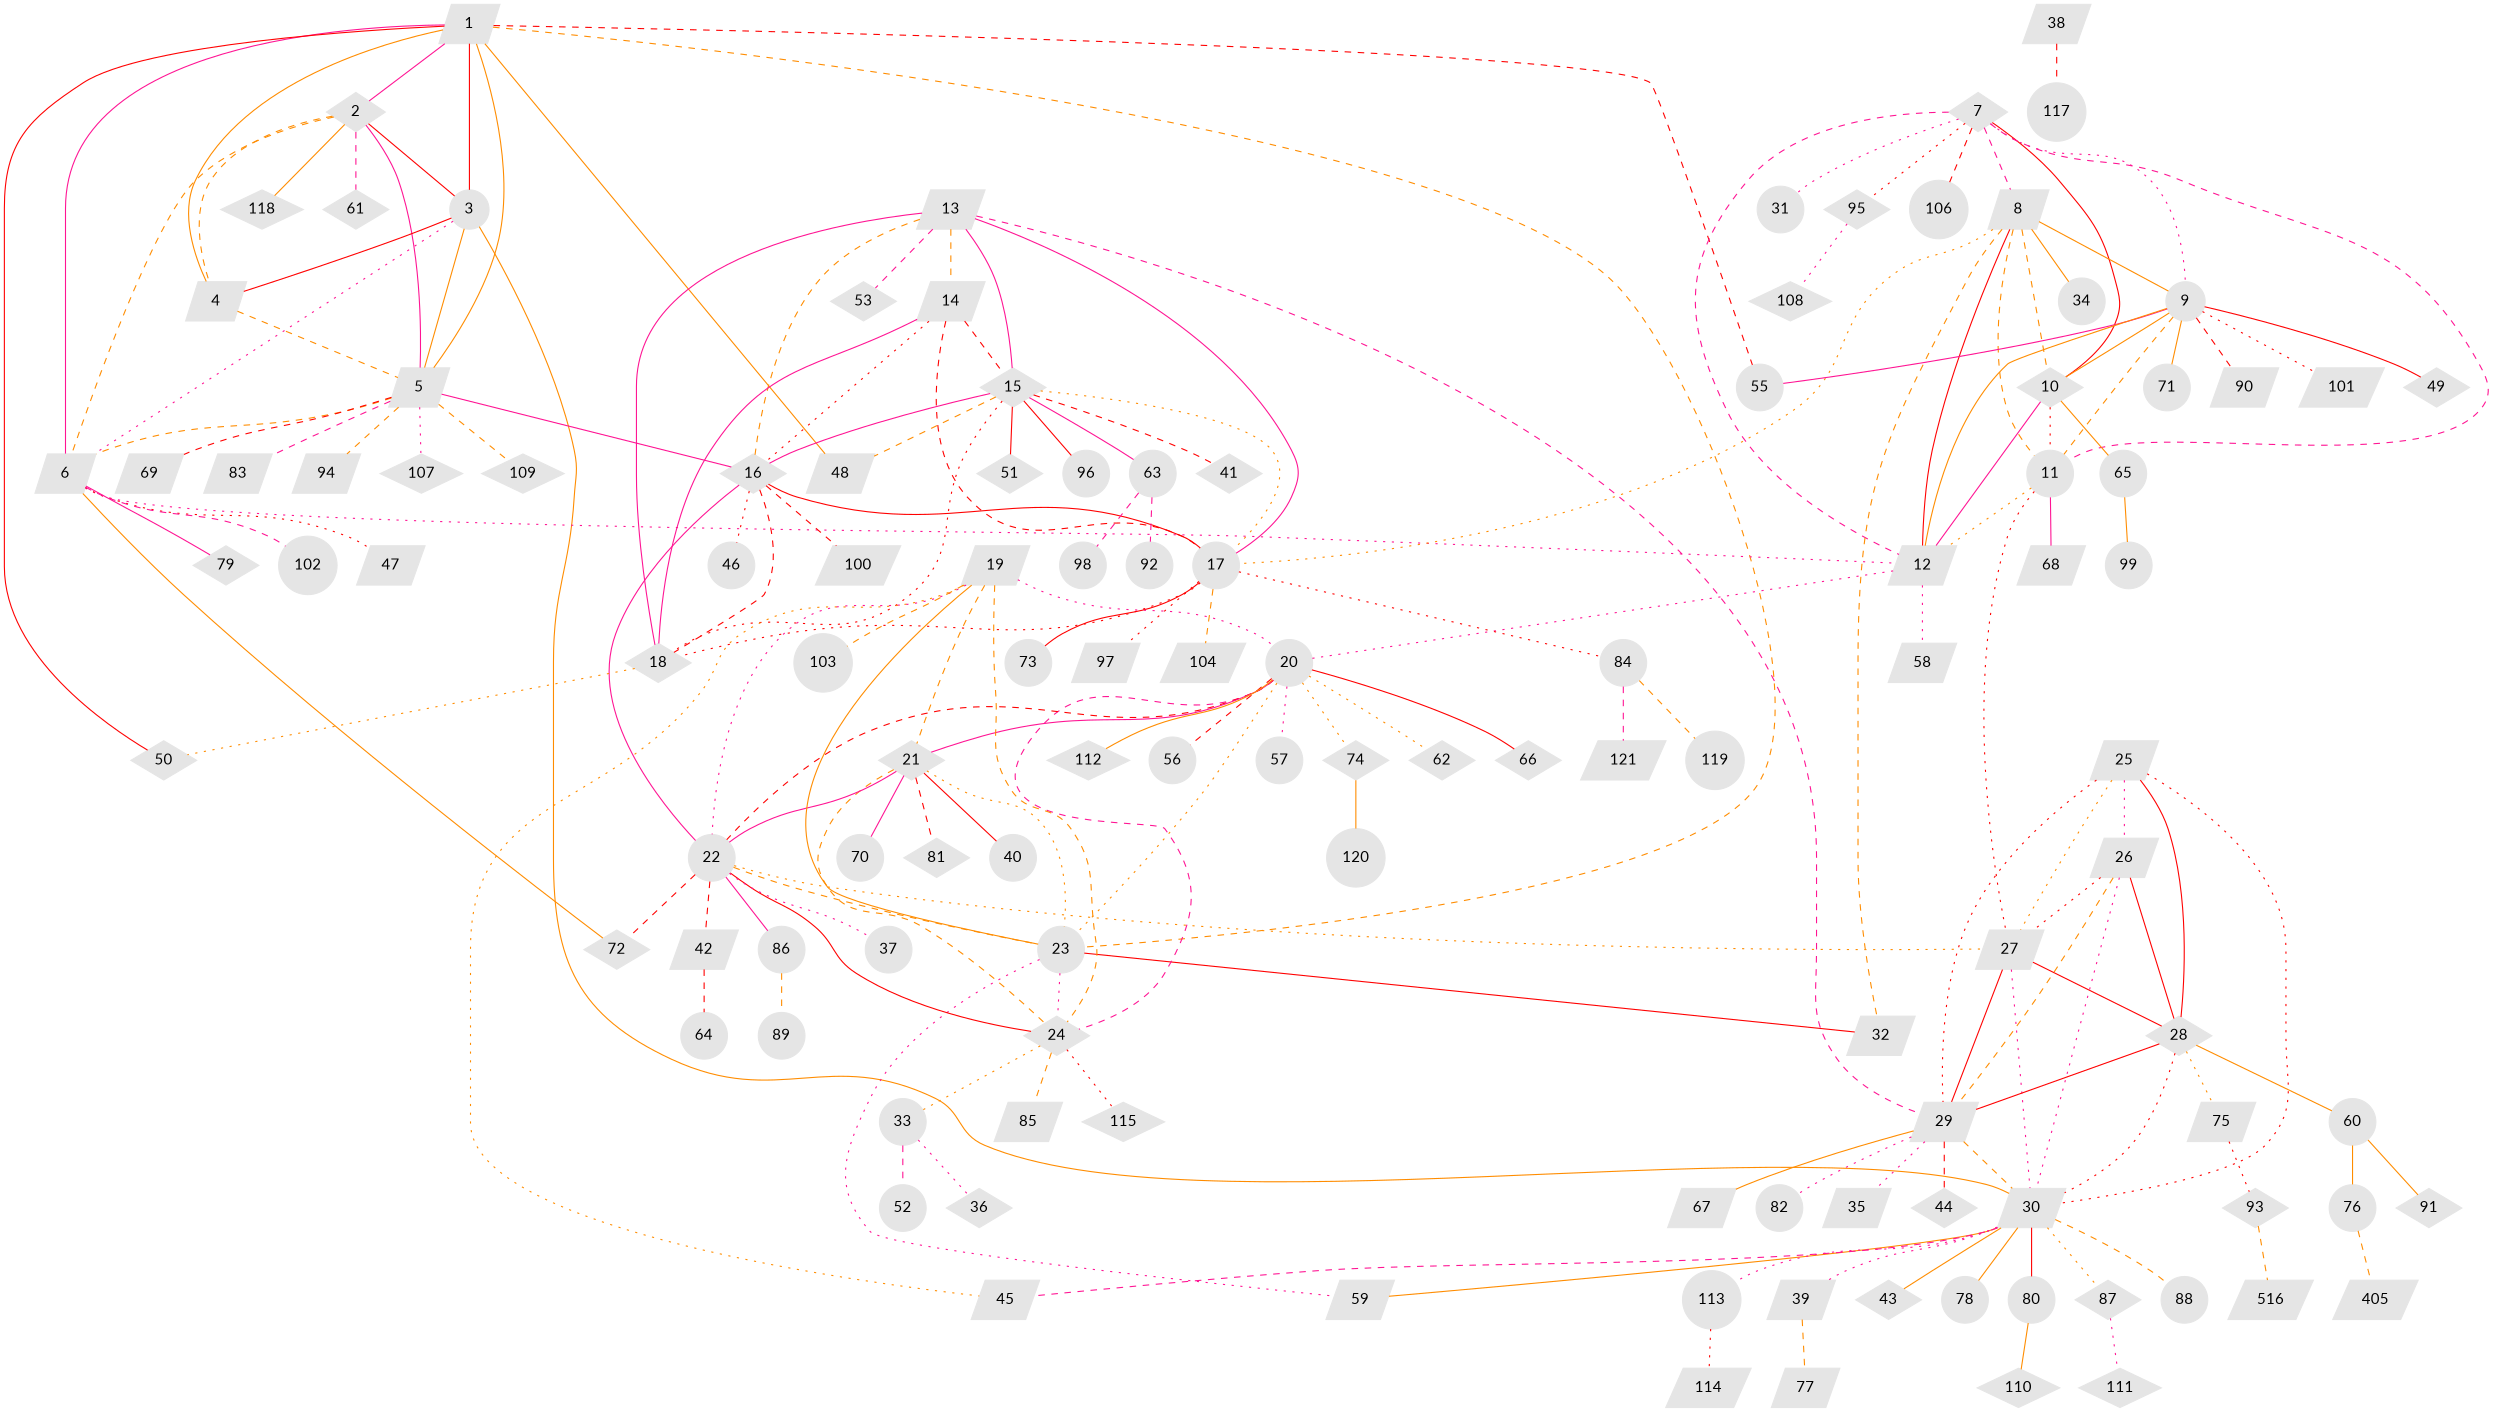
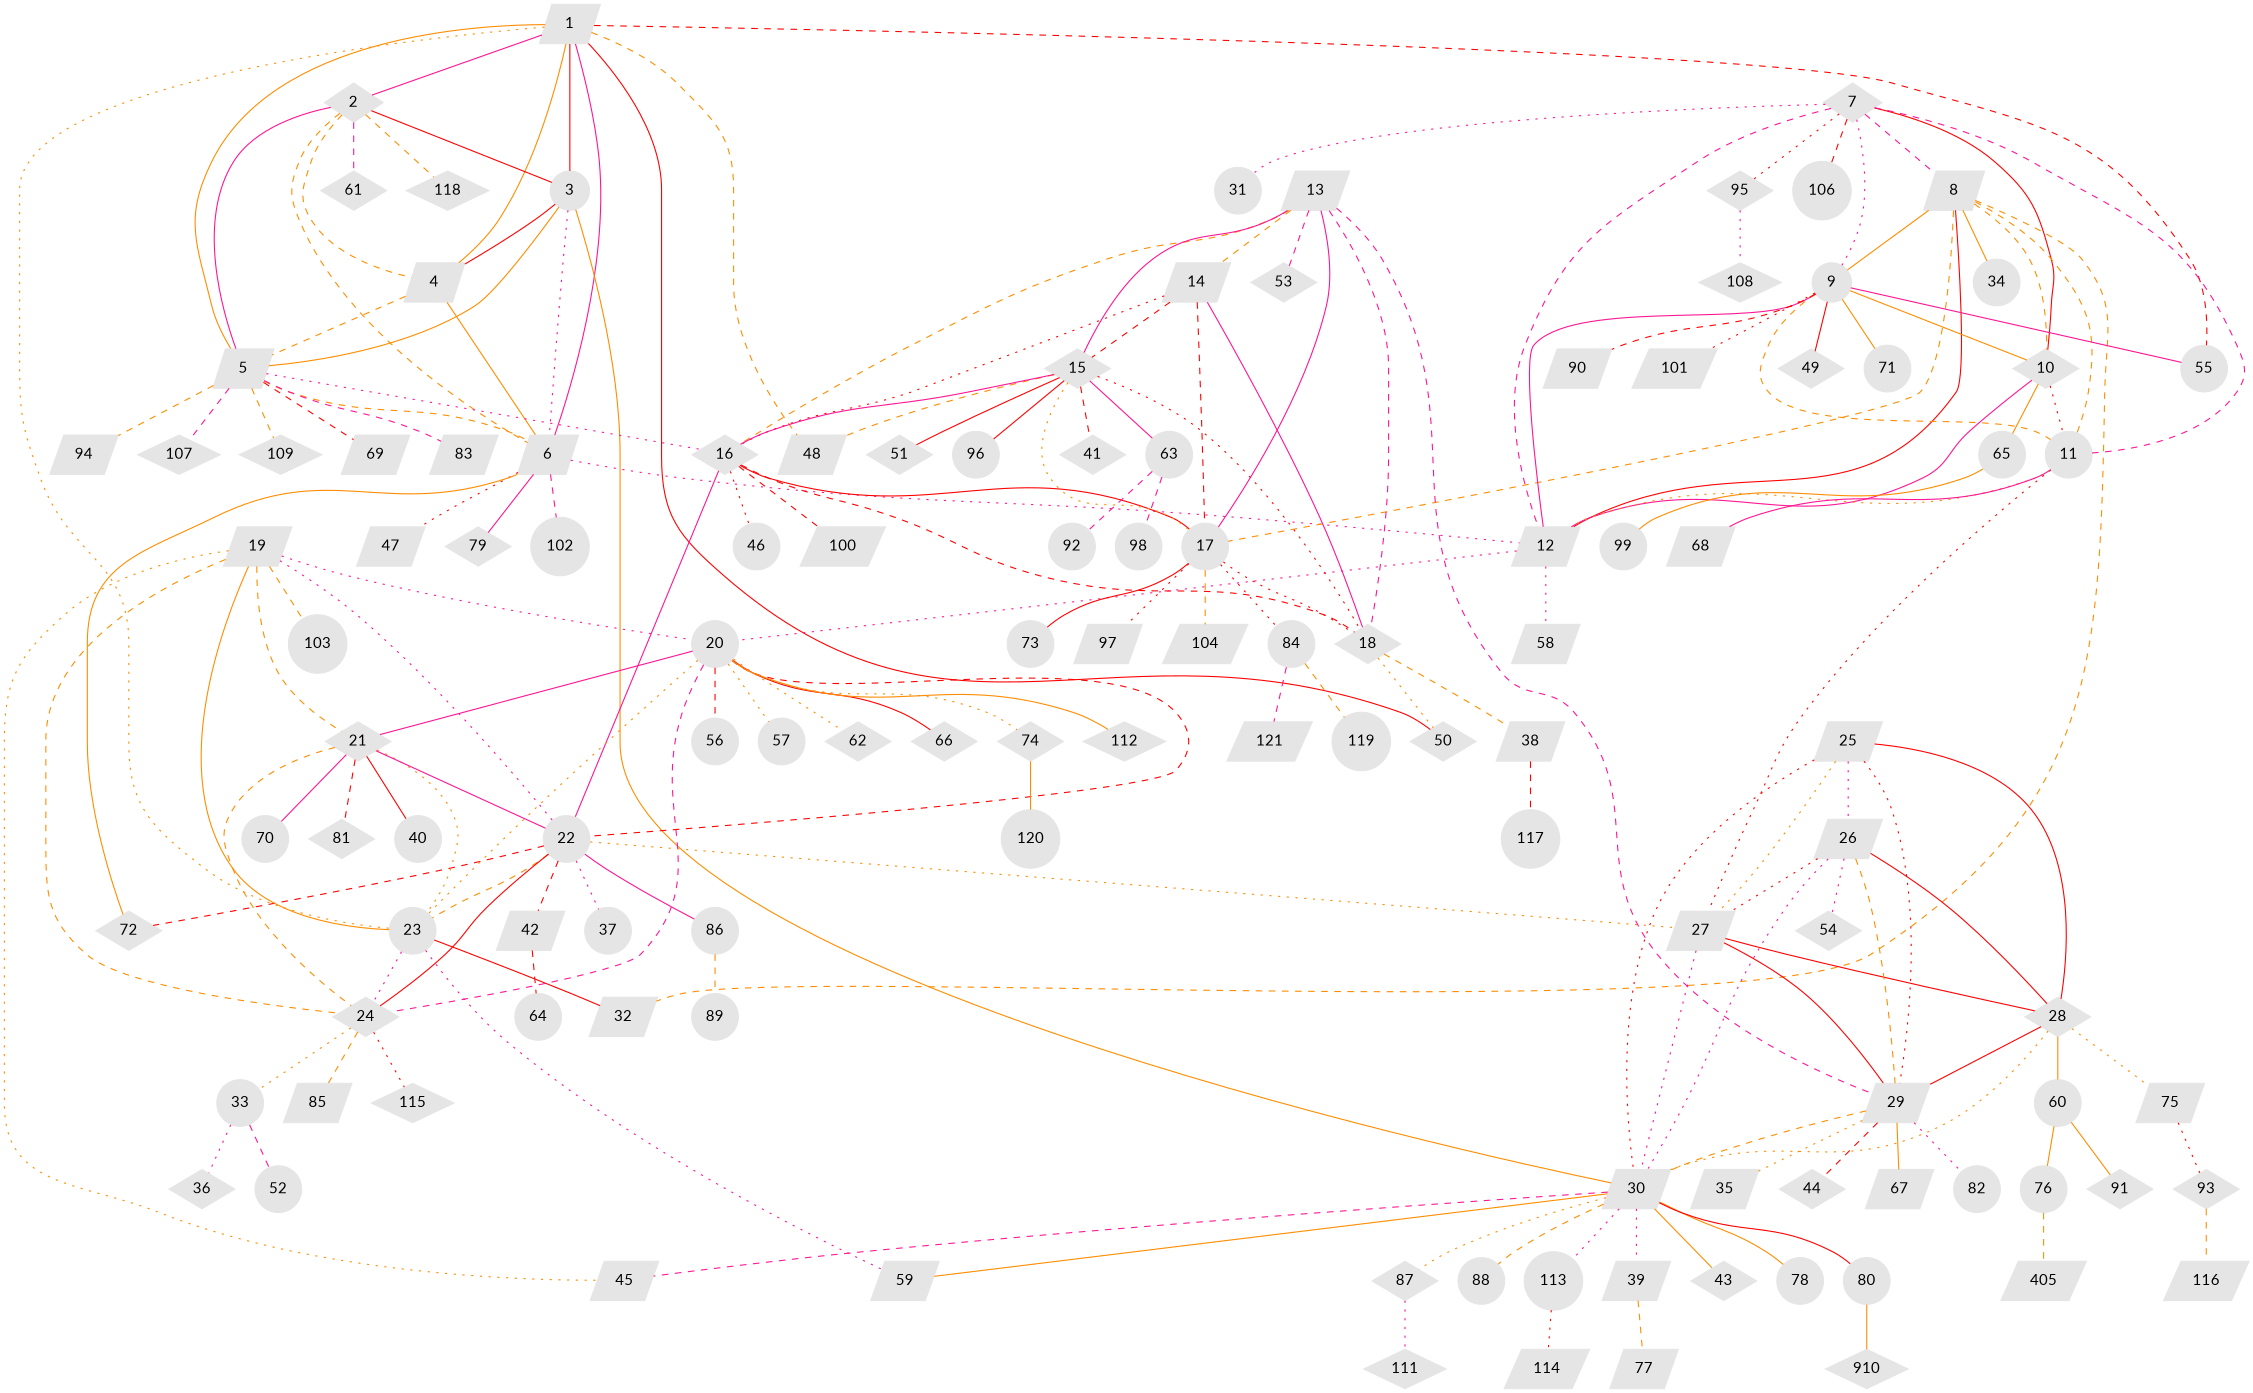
edge "2" -- "118": style solid -> dashed
edge "1" -- "48": style solid -> dashed
edge "1" -- "23": style dashed -> dotted
edge "13" -- "18": style solid -> dashed
edge "4" -- "6": added
edge "9" -- "12": color darkorange -> deeppink
edge "5" -- "107": style dotted -> dashed
edge "5" -- "16": style solid -> dotted
edge "8" -- "17": style dotted -> dashed
edge "18" -- "38": added
edge "20" -- "57": color deeppink -> darkorange
node "54": added
edge "28" -- "30": color red -> darkorange
edge "29" -- "35": color deeppink -> darkorange
node "516": label "516" -> "116"
node "110": label "110" -> "910"
